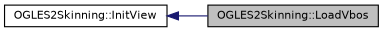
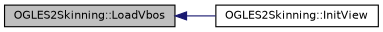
edge "OGLES2Skinning::LoadVbos" -> "OGLES2Skinning::InitView": reversed
